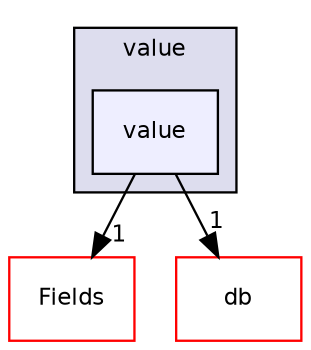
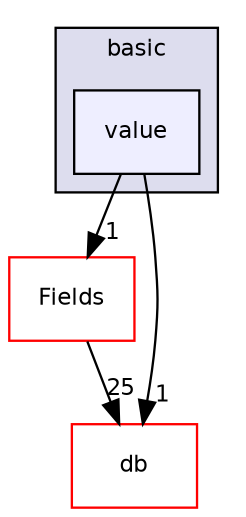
cluster "value": label "value" -> "basic"
edge "Fields" -> "db": added
